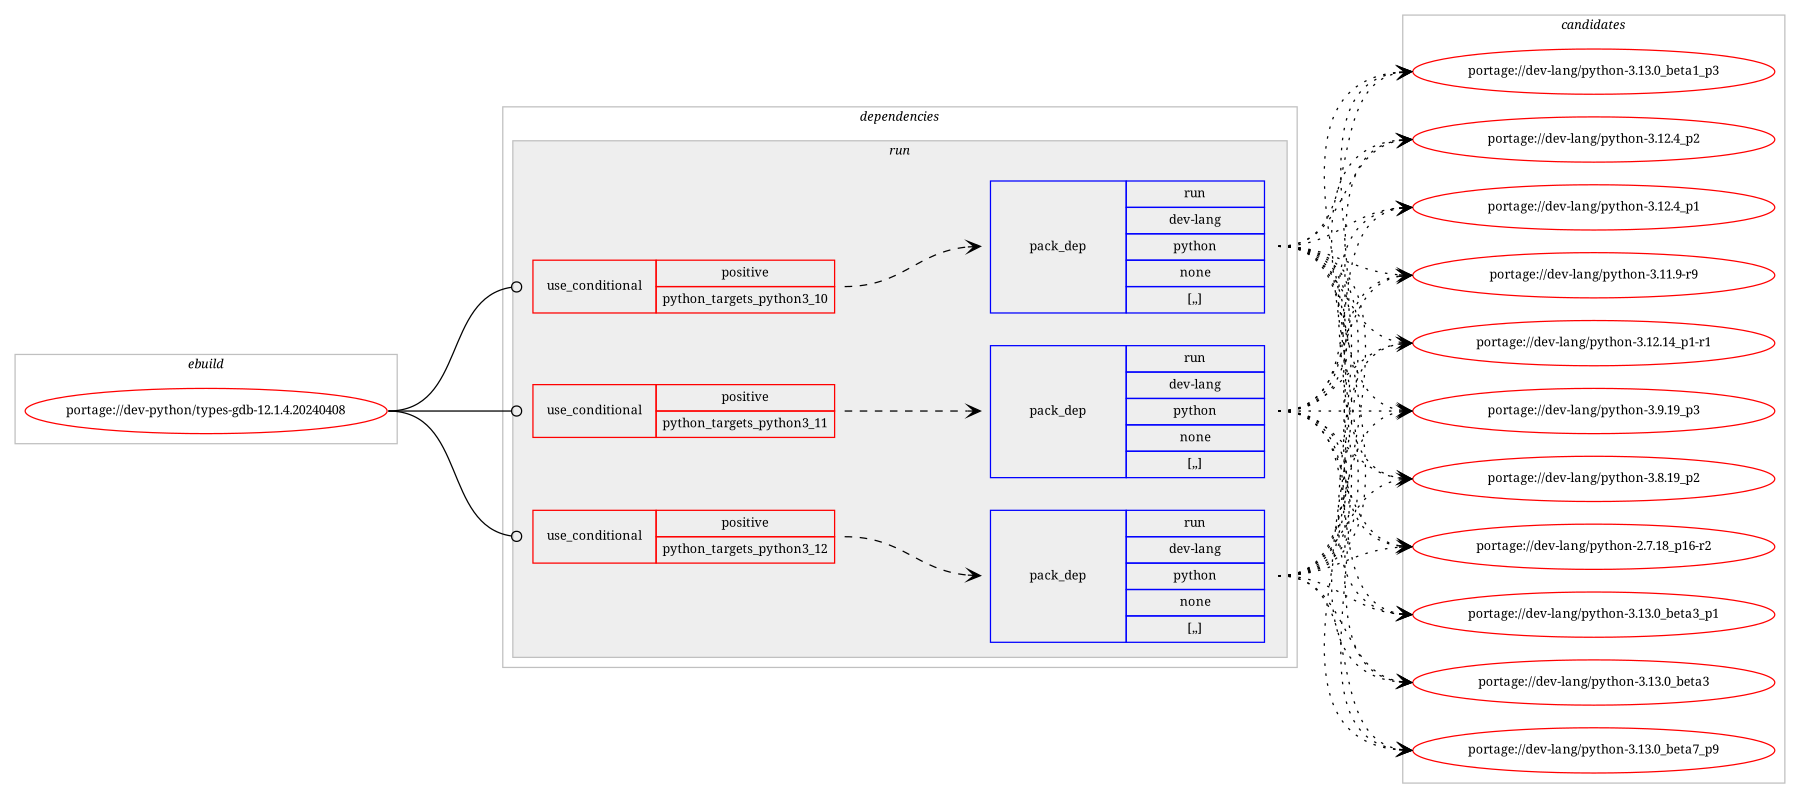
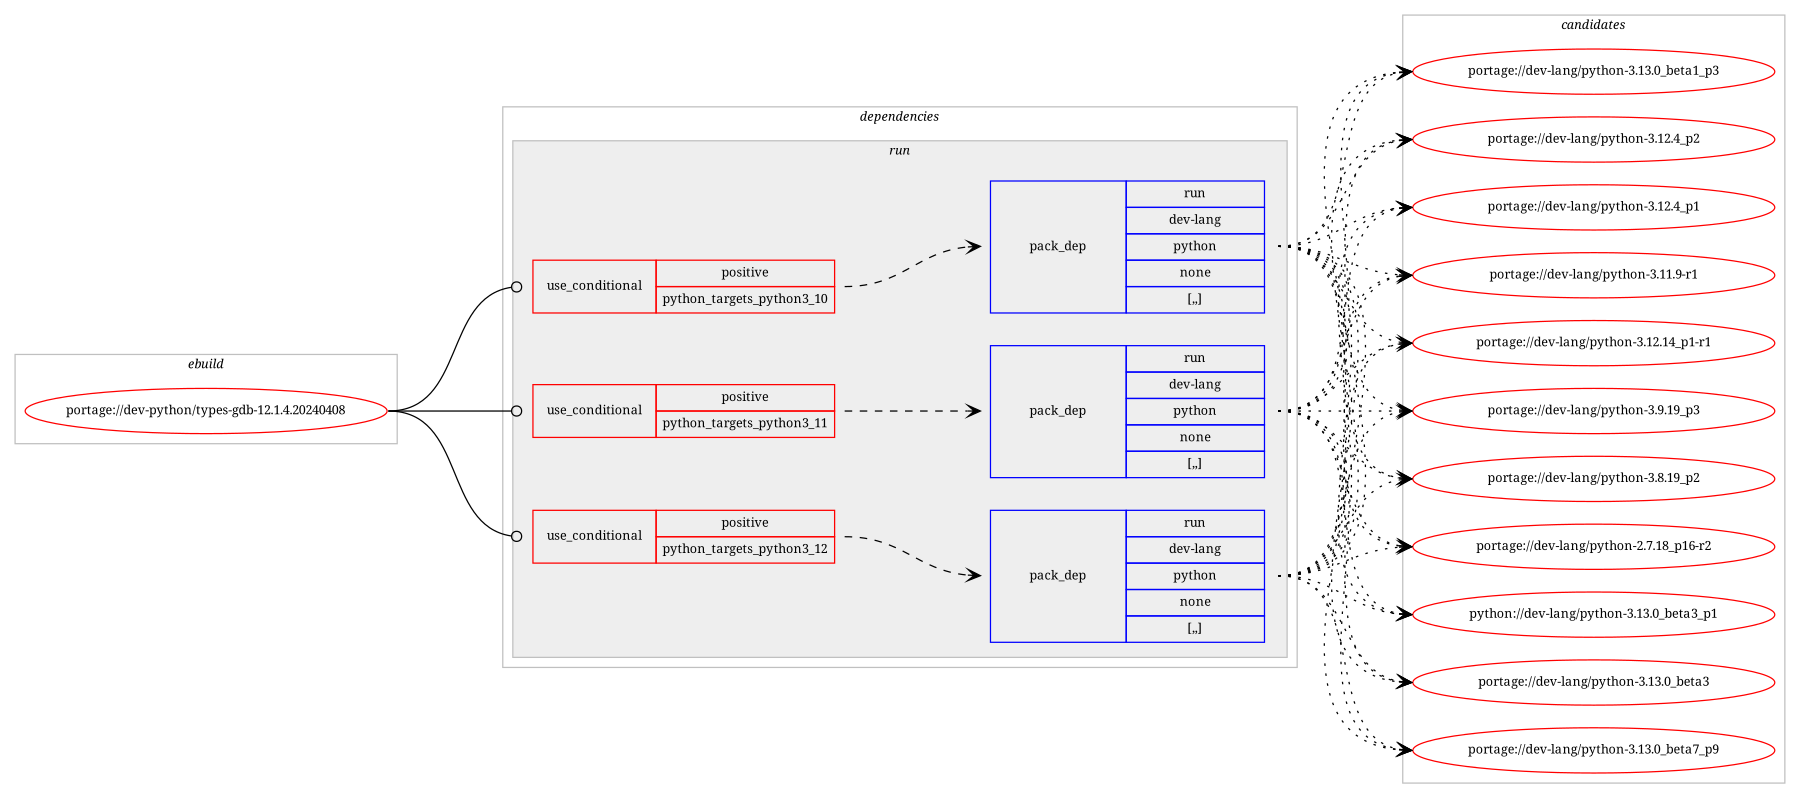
node "portage://dev-lang/python-3.11.9-r9": label "portage://dev-lang/python-3.11.9-r9" -> "portage://dev-lang/python-3.11.9-r1"
node "portage://dev-lang/python-3.13.0_beta3_p1": label "portage://dev-lang/python-3.13.0_beta3_p1" -> "python://dev-lang/python-3.13.0_beta3_p1"
